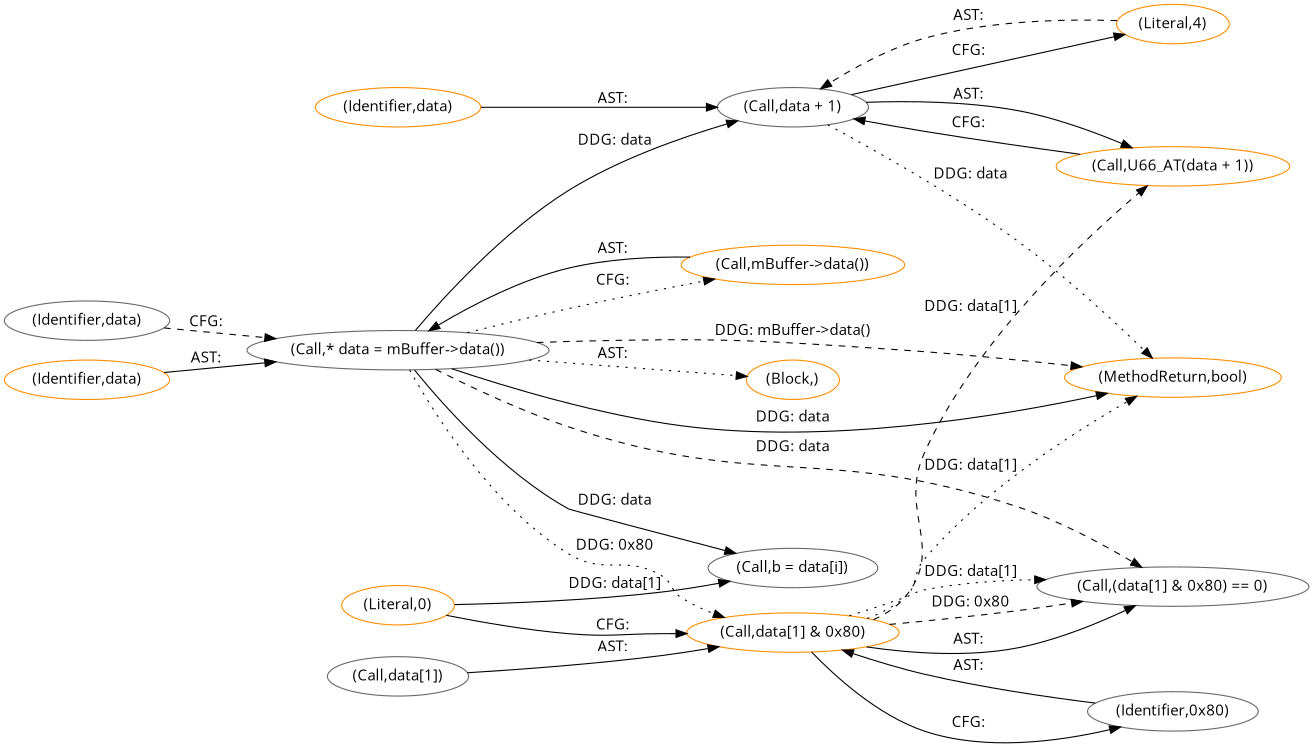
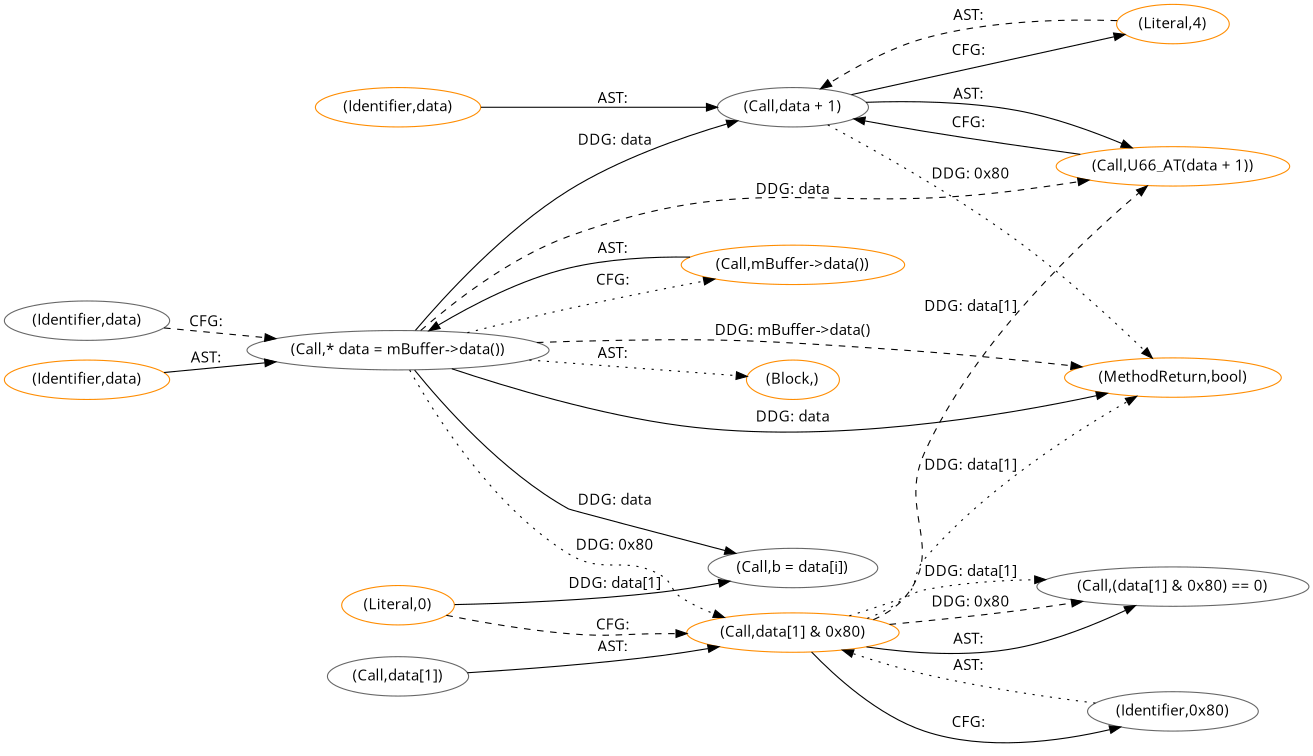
edge "(Call,data + 1)" -> "(MethodReturn,bool)": label "DDG: data" -> "DDG: 0x80"
edge "(Call,* data = mBuffer->data())" -> "(Call,(data[1] & 0x80) == 0)": now "(Call,* data = mBuffer->data())" -> "(Call,U66_AT(data + 1))"
edge "(Literal,0)" -> "(Call,data[1] & 0x80)": style solid -> dashed
edge "(Identifier,0x80)" -> "(Call,data[1] & 0x80)": style solid -> dotted
